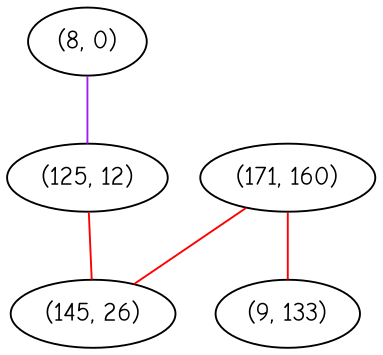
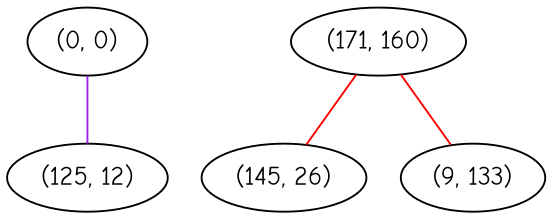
node "(8, 0)": label "(8, 0)" -> "(0, 0)"
edge "(125, 12)" -- "(145, 26)": removed
